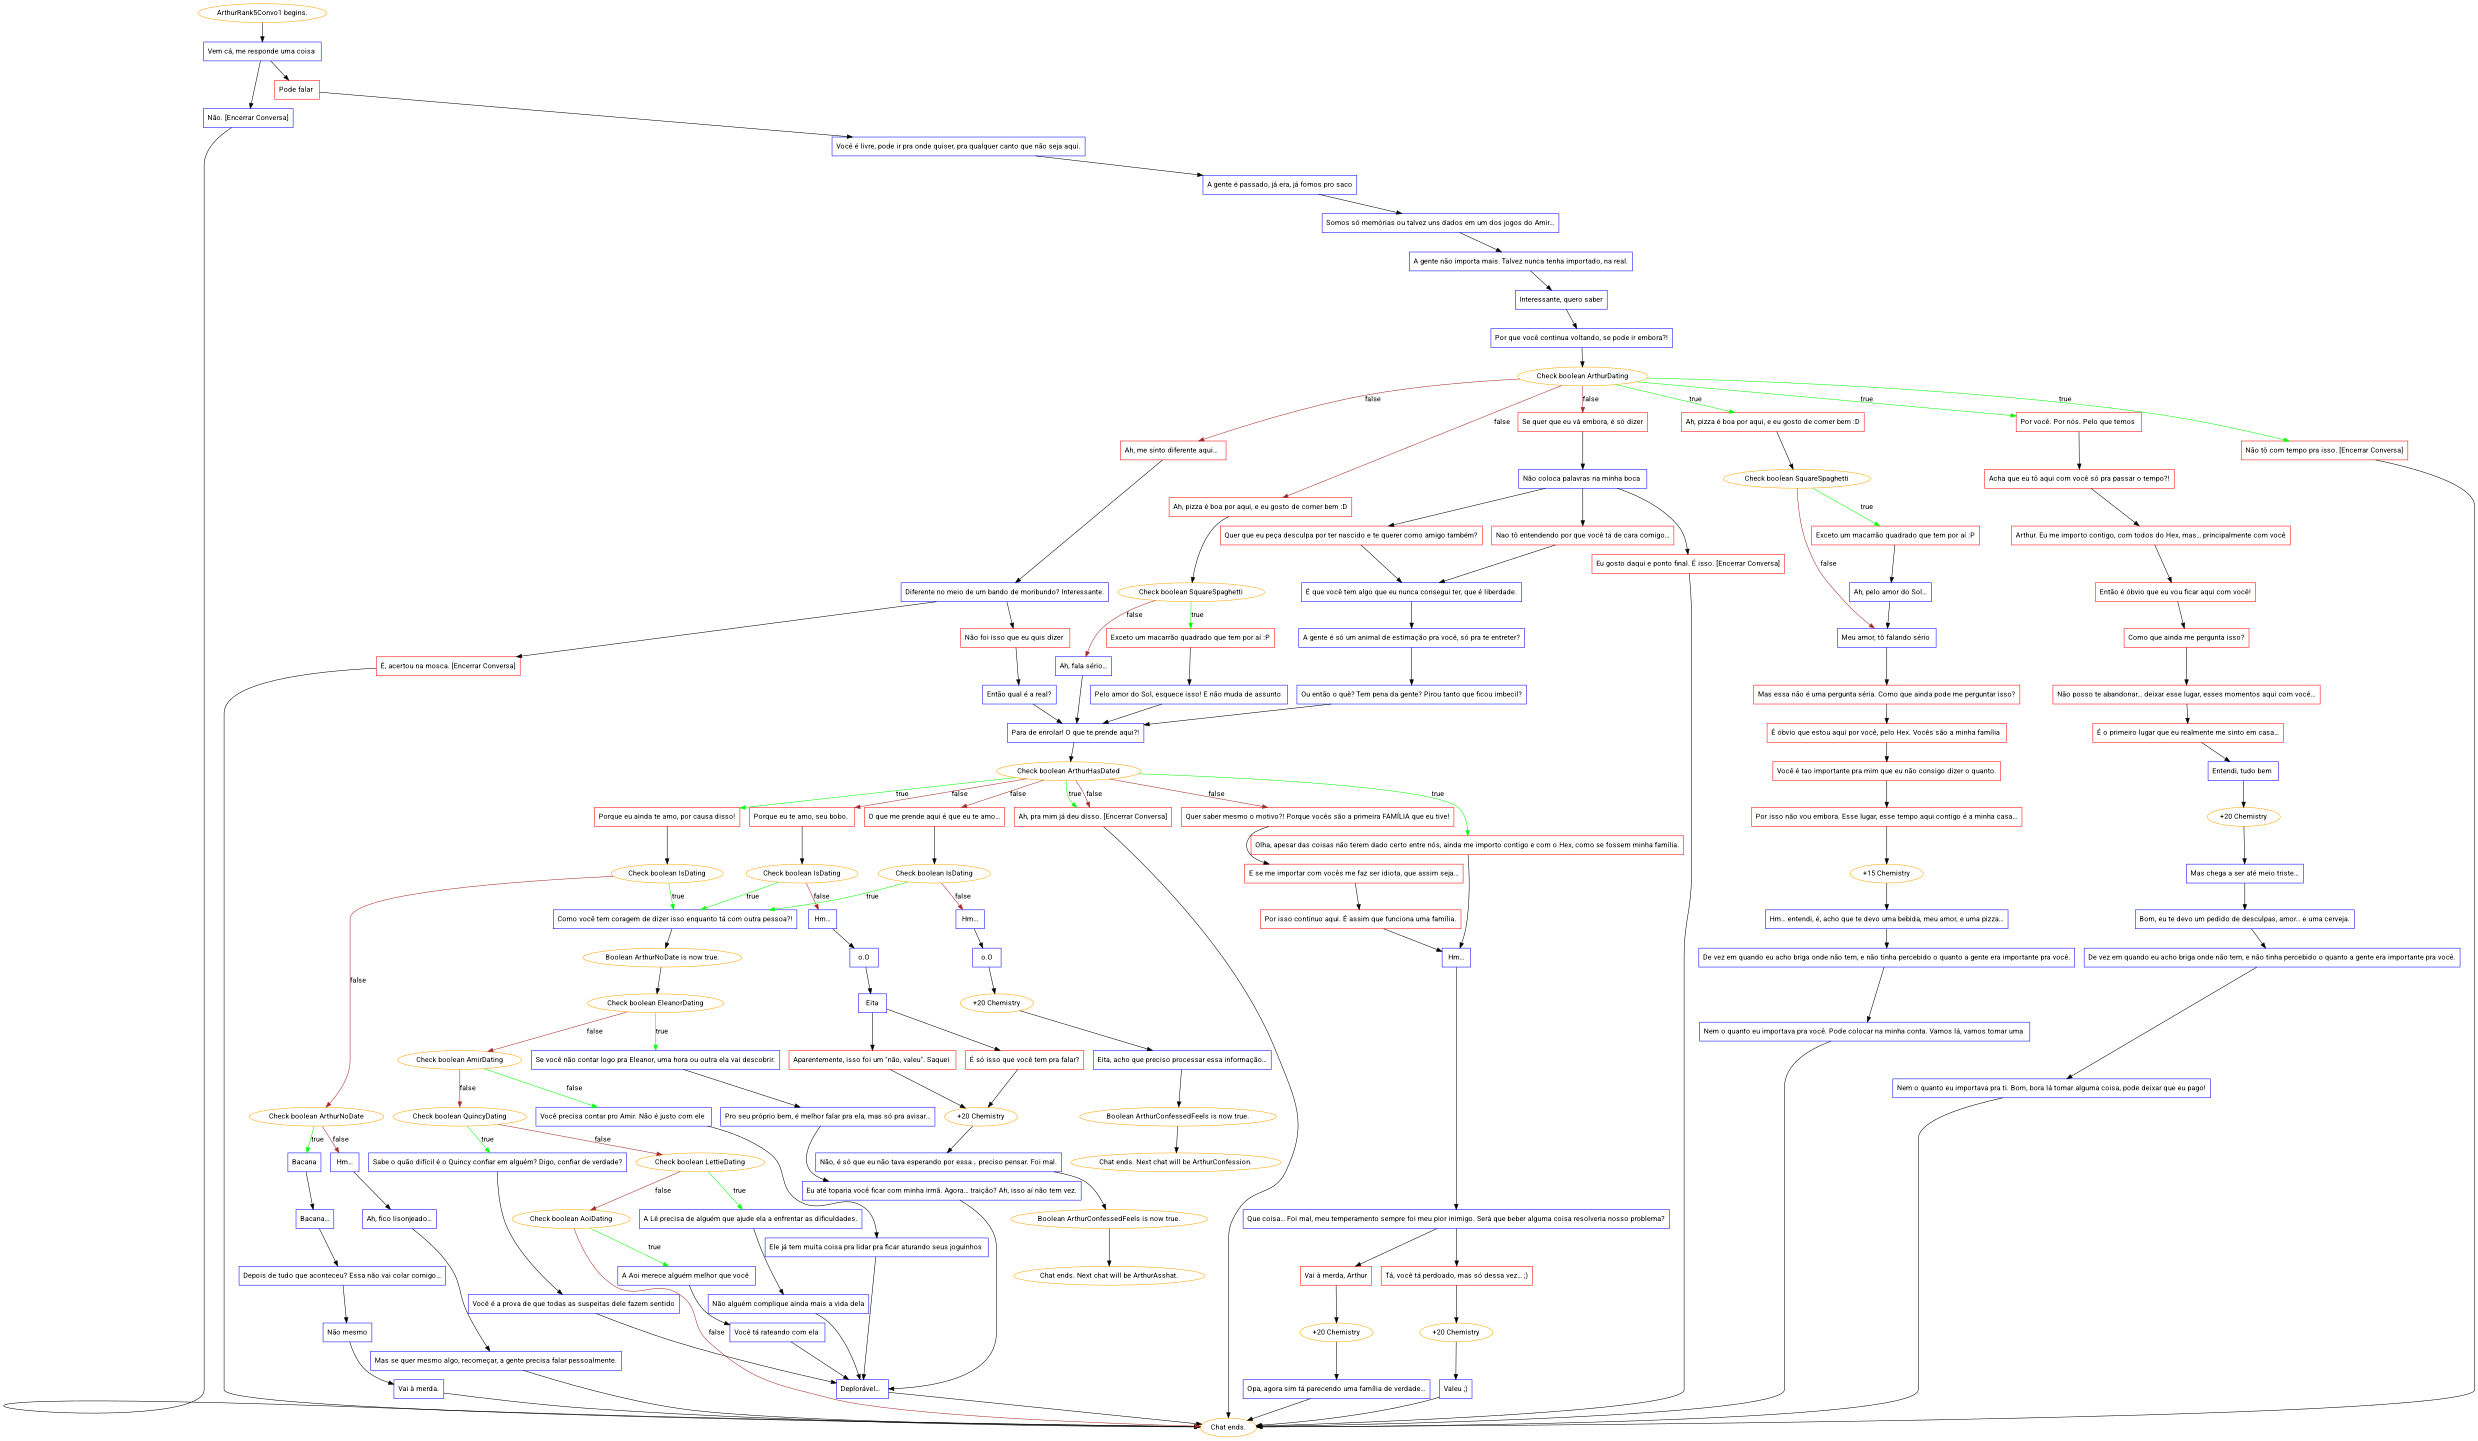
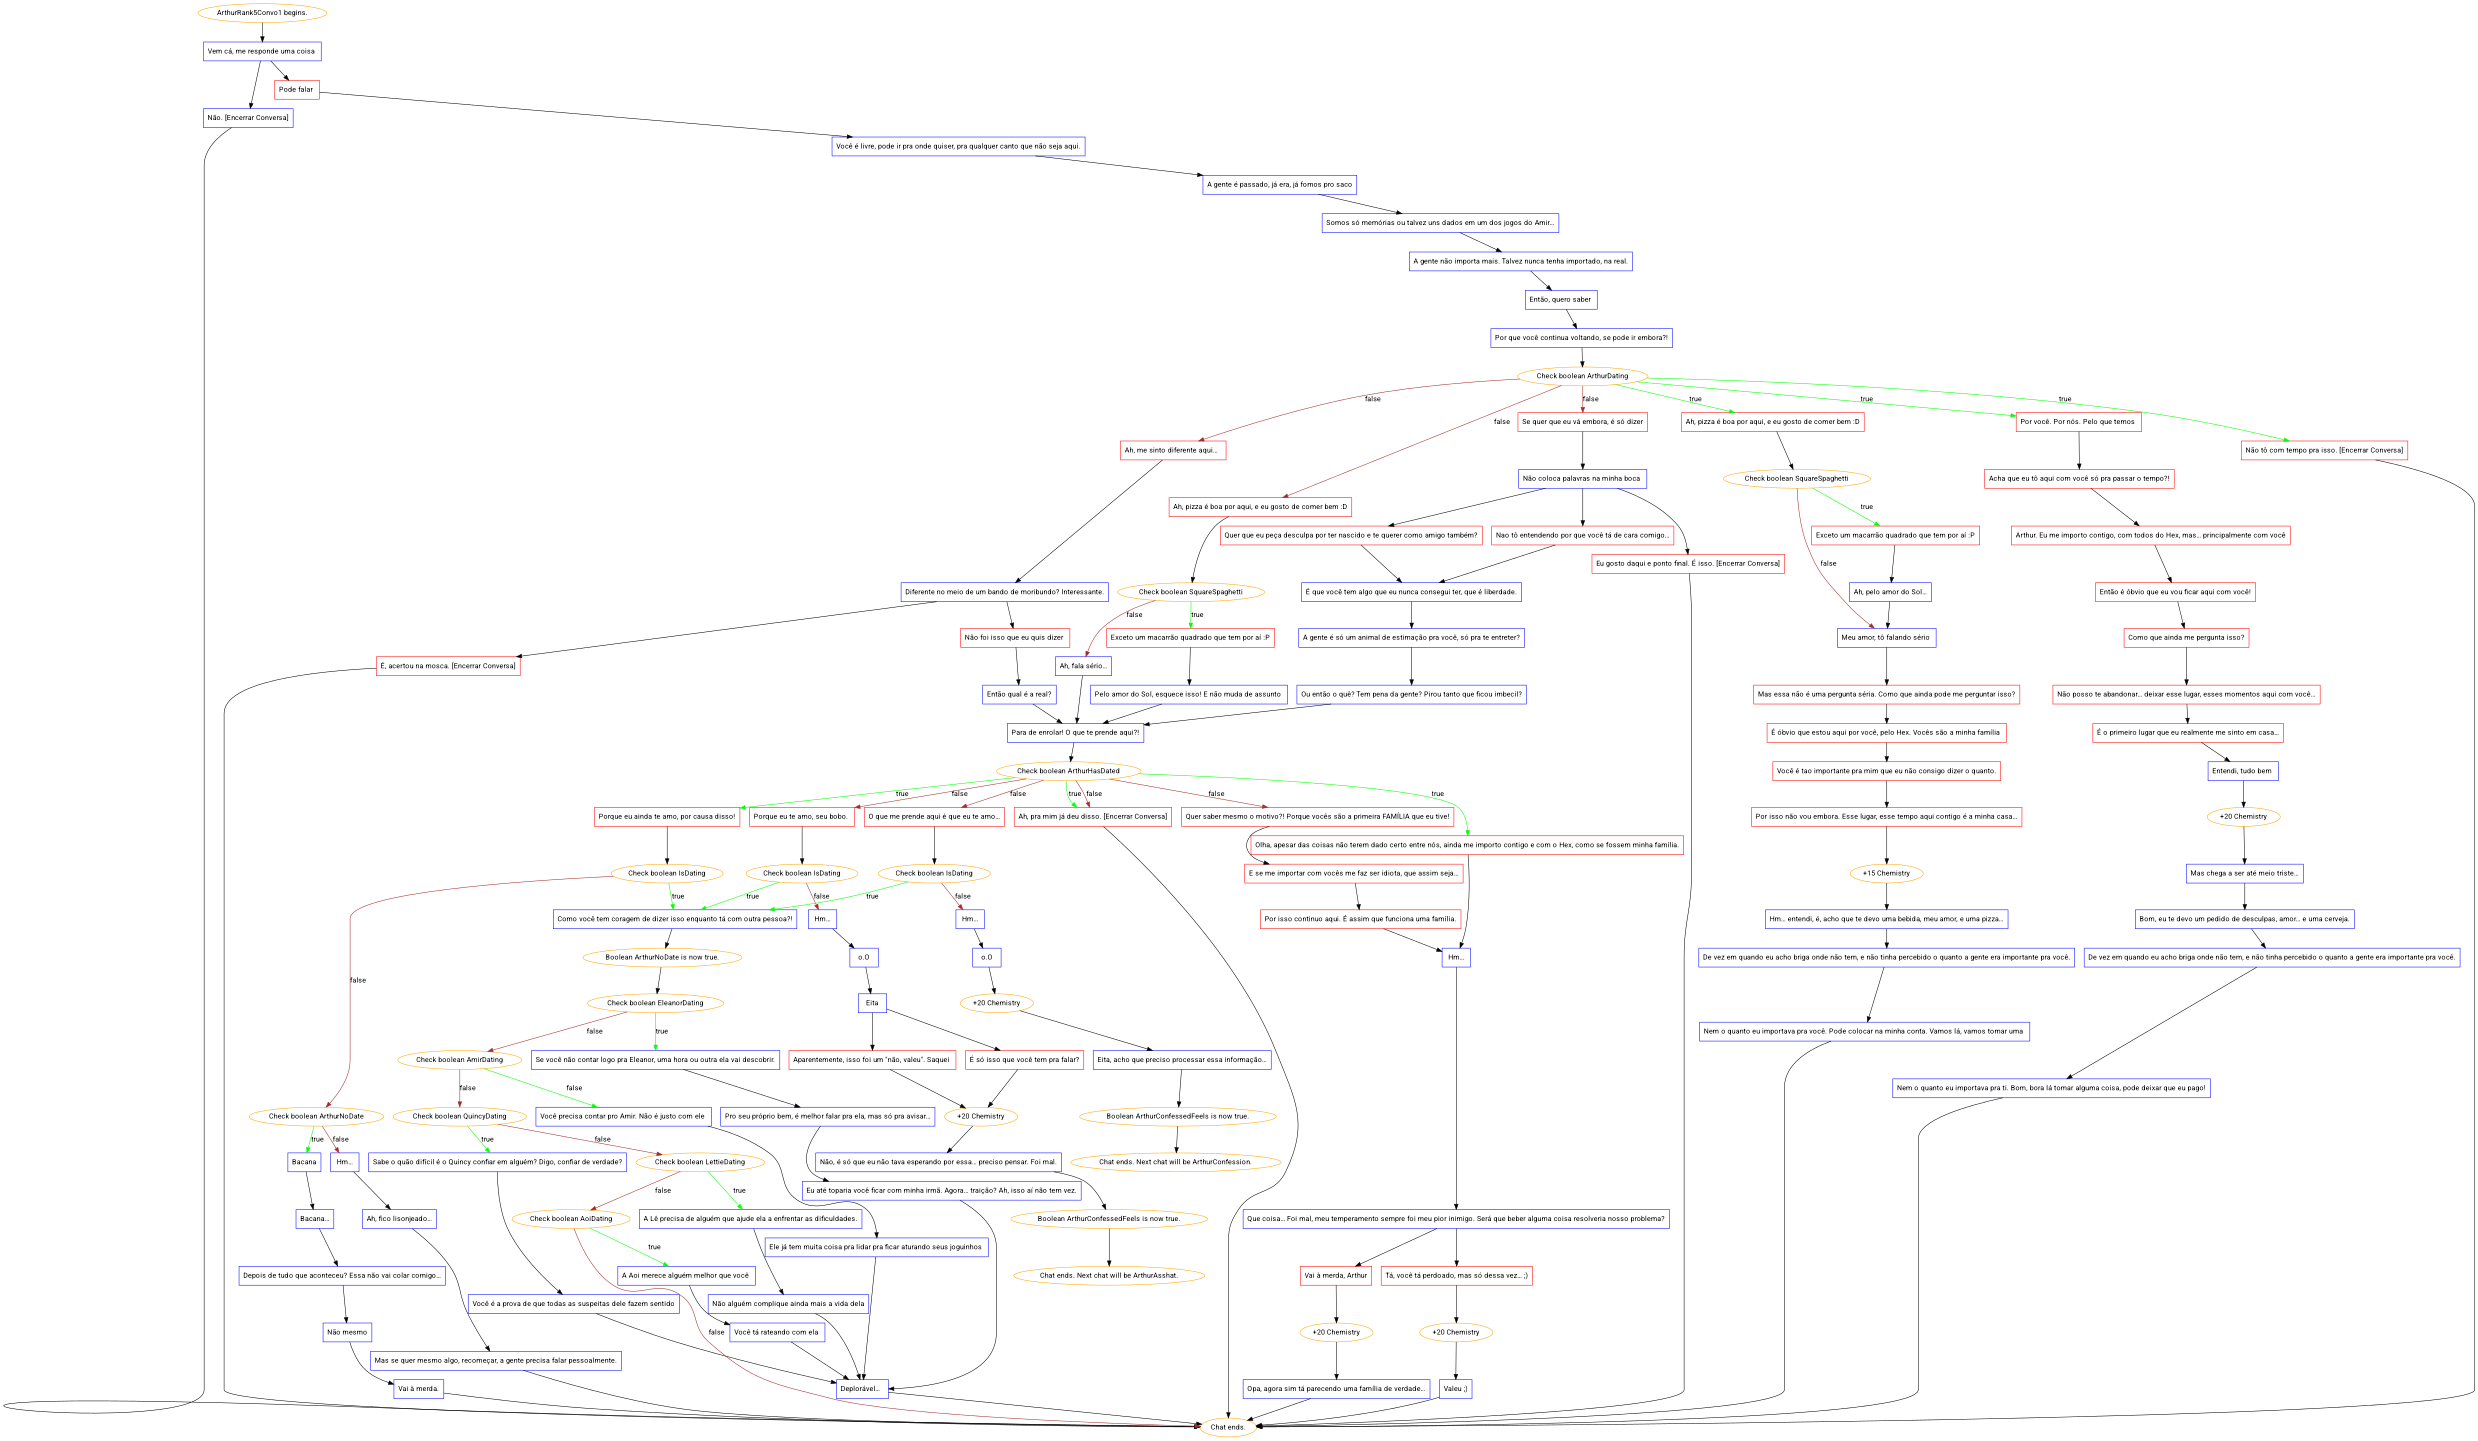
node "Interessante, quero saber": label "Interessante, quero saber" -> "Então, quero saber"
